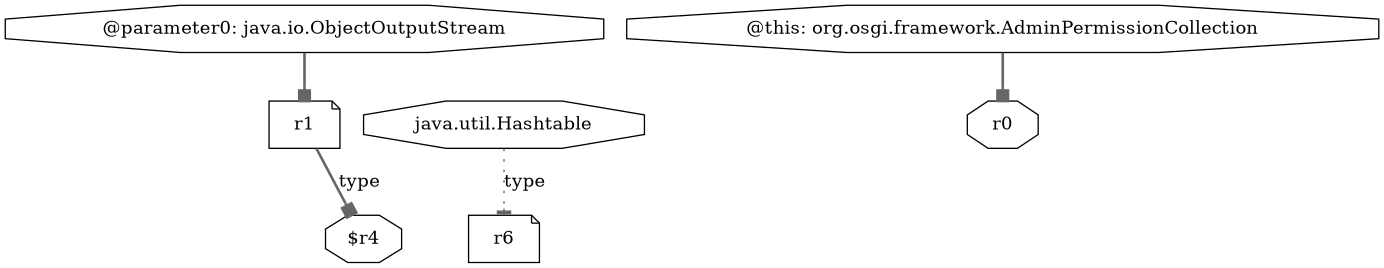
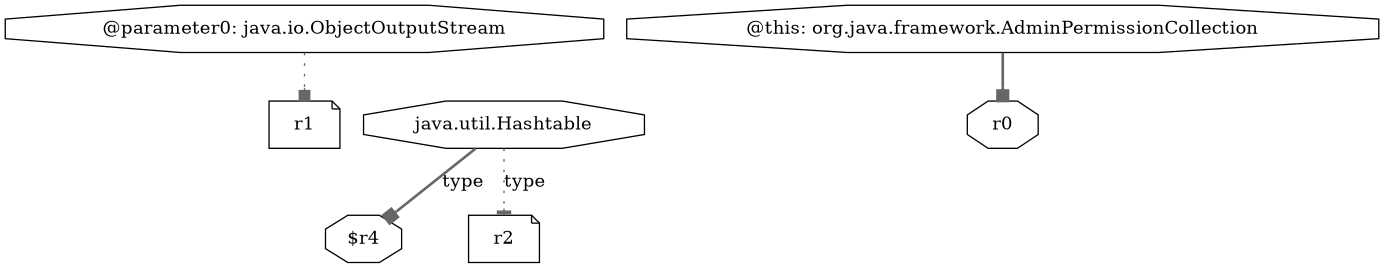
node "@this: org.osgi.framework.AdminPermissionCollection": label "@this: org.osgi.framework.AdminPermissionCollection" -> "@this: org.java.framework.AdminPermissionCollection"
edge "@parameter0: java.io.ObjectOutputStream" -> "r1": style bold -> dotted
edge "r1" -> "$r4": now "java.util.Hashtable" -> "$r4"
node "r6": label "r6" -> "r2"
